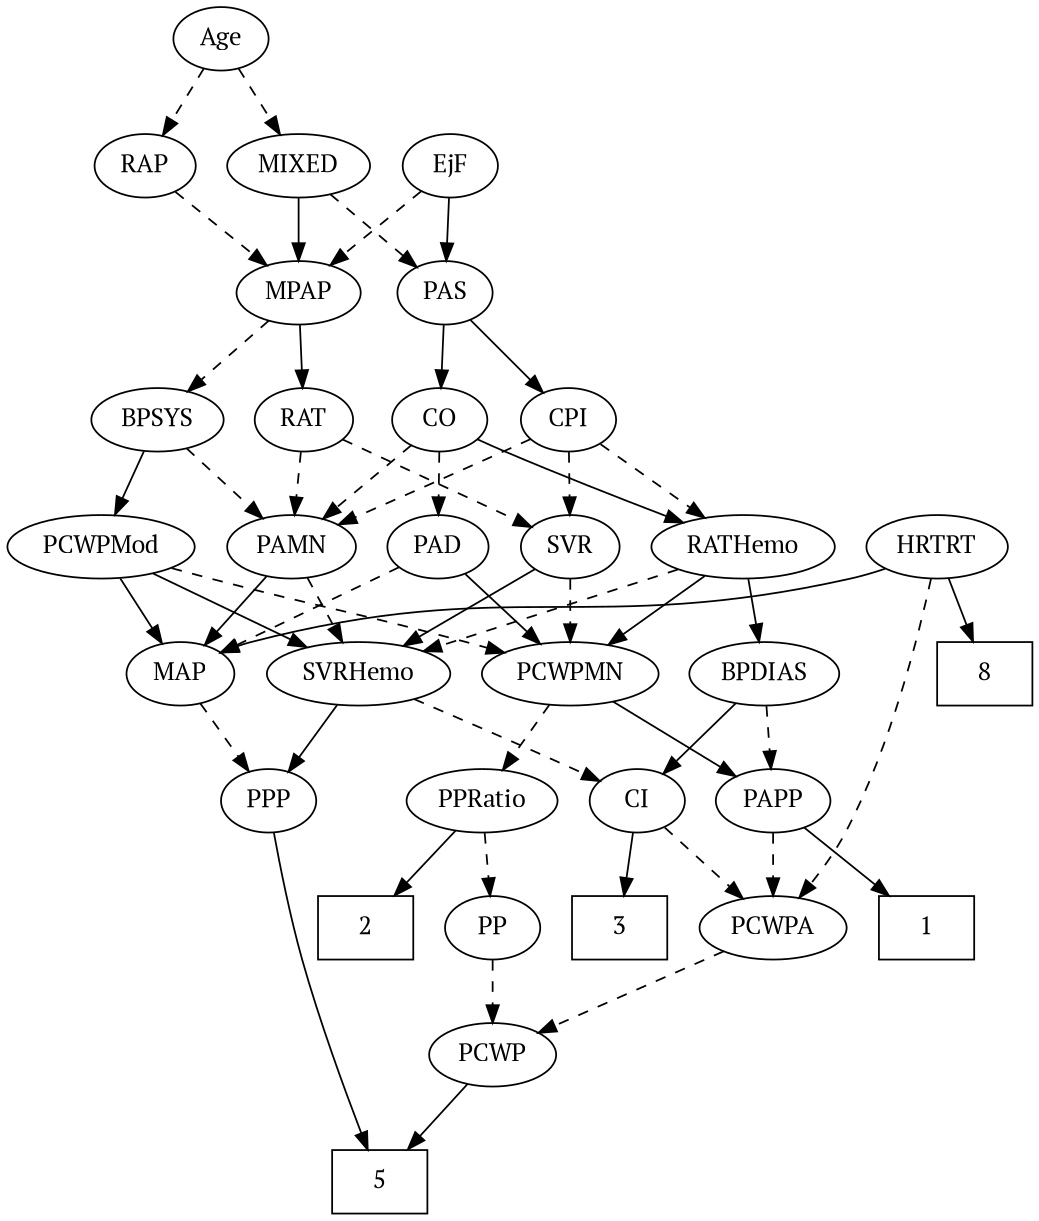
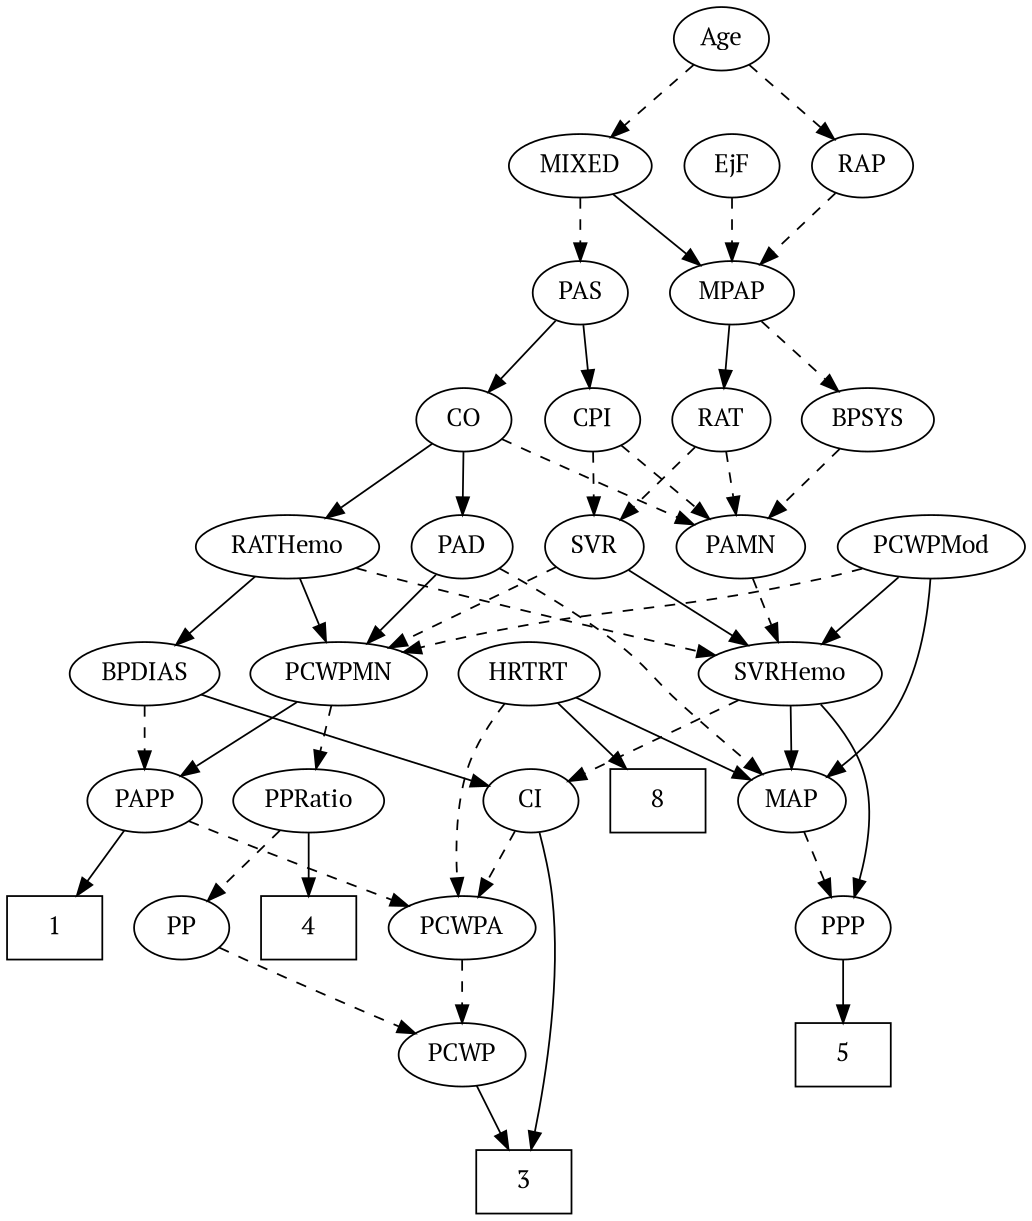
edge "EjF" -> "PAS": removed
edge "CO" -> "PAD": style dashed -> solid
edge "BPSYS" -> "PCWPMod": removed
edge "CPI" -> "RATHemo": removed
edge "PAMN" -> "MAP": now "SVRHemo" -> "MAP"
node "2": label "2" -> "4"
edge "PCWP" -> "5": now "PCWP" -> "3"
